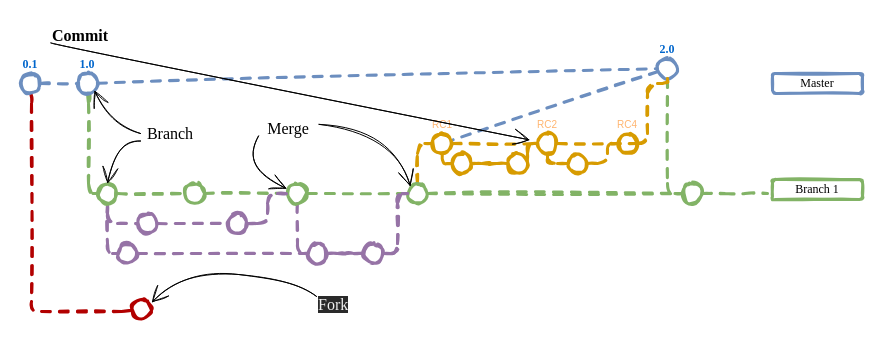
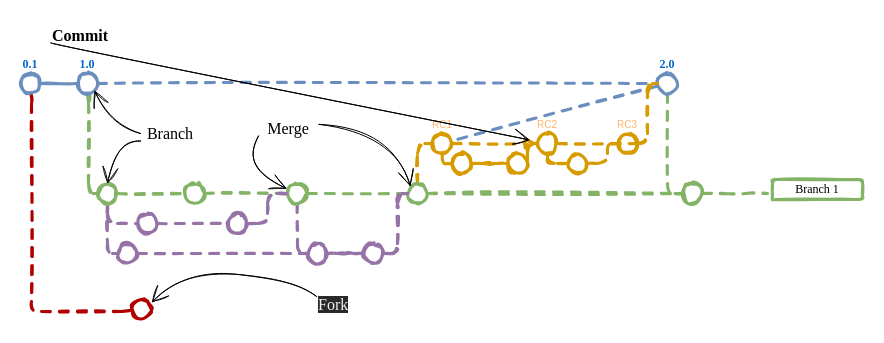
node "2.0": moved (668, 69) -> (668, 84)
edge "0.1" -- "1.0": style dashed -> solid
node "Master": removed
node "RC4": label "RC4" -> "RC3"
edge "RC1" -- "RC2": arrowhead none -> block
